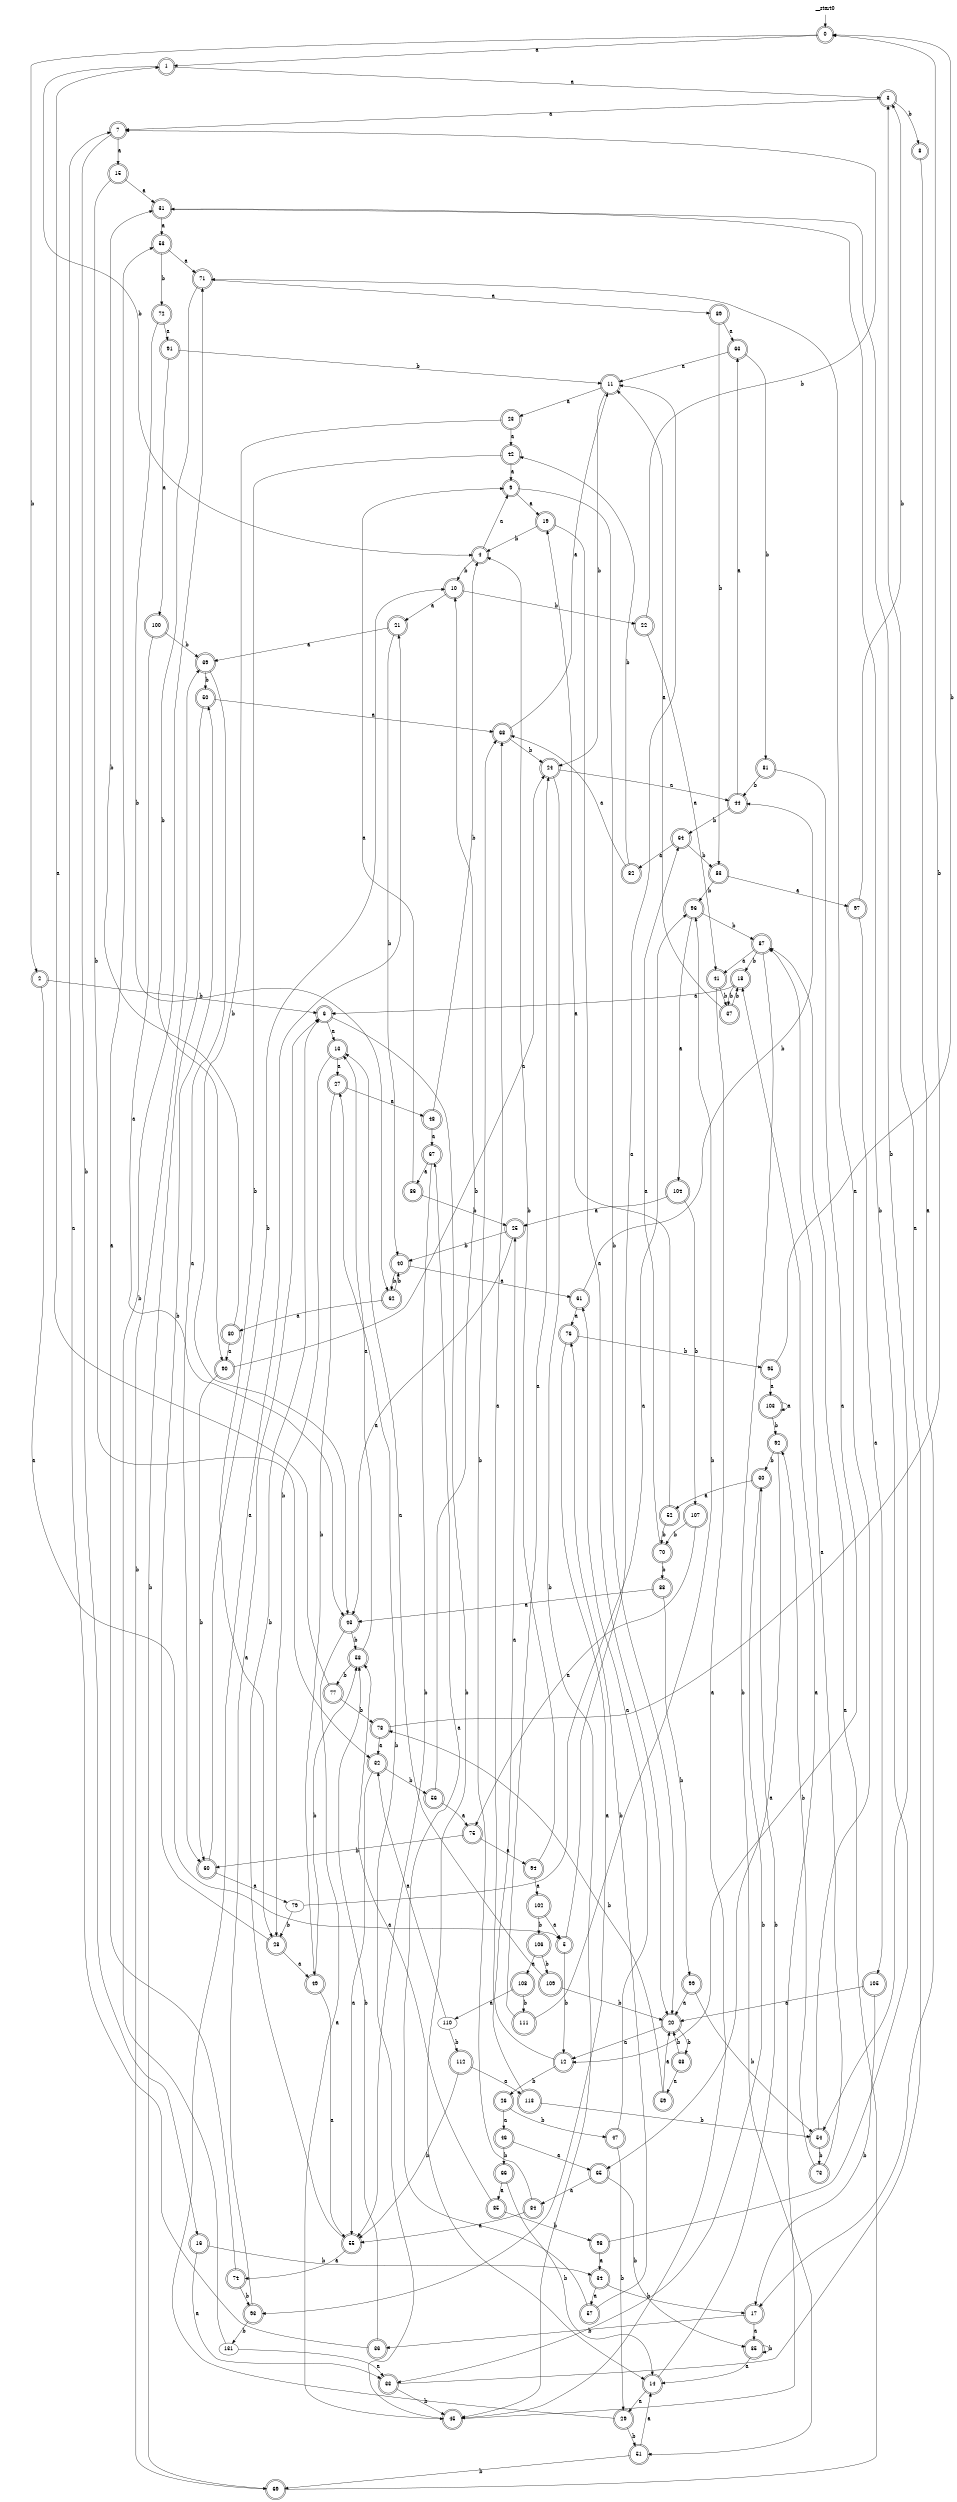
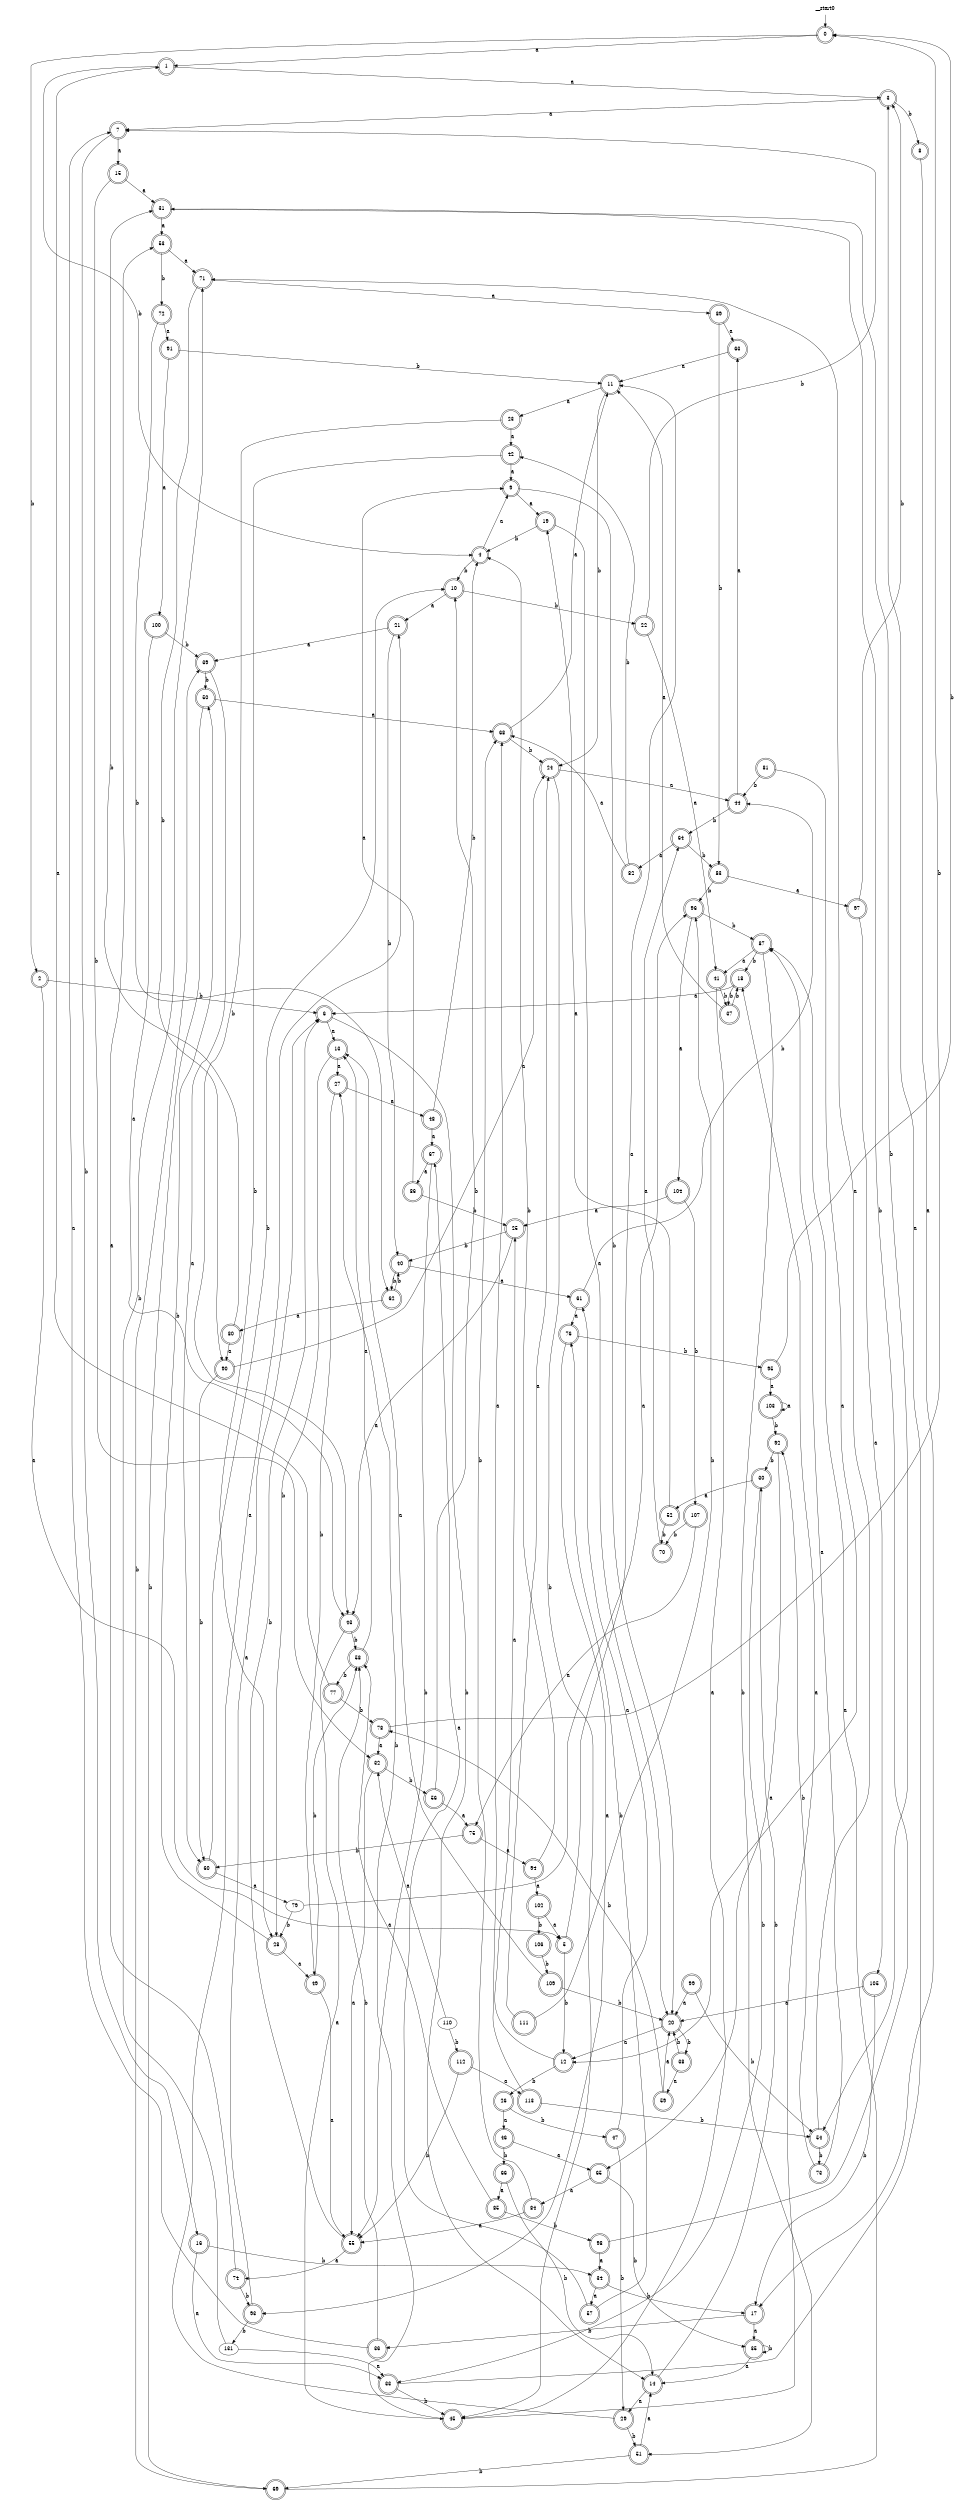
edge "63" -> "81": removed, label "b"
node "88": removed
node "108": removed
